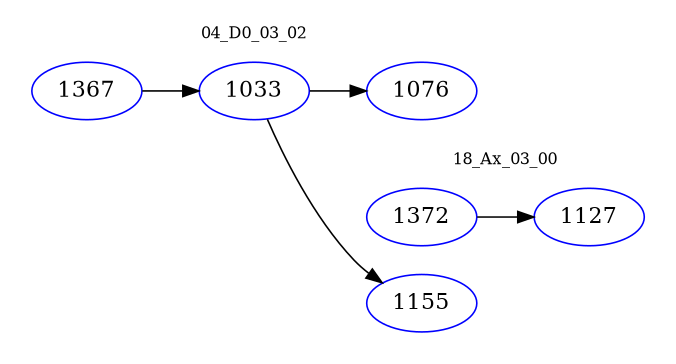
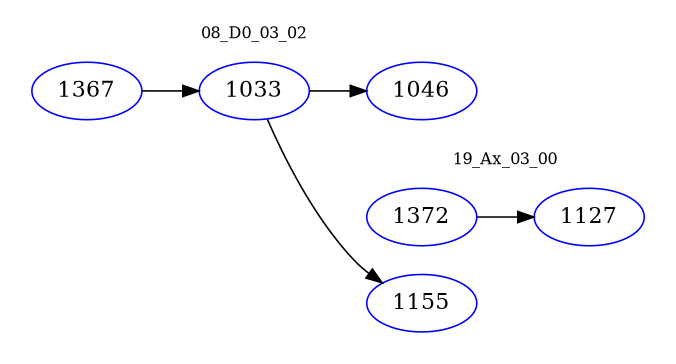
cluster "04_D0_03_02": label "04_D0_03_02" -> "08_D0_03_02"
node "1076": label "1076" -> "1046"
cluster "18_Ax_03_00": label "18_Ax_03_00" -> "19_Ax_03_00"
